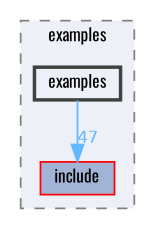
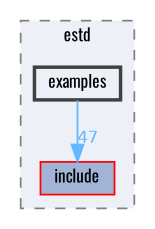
cluster "examples": label "examples" -> "estd"
